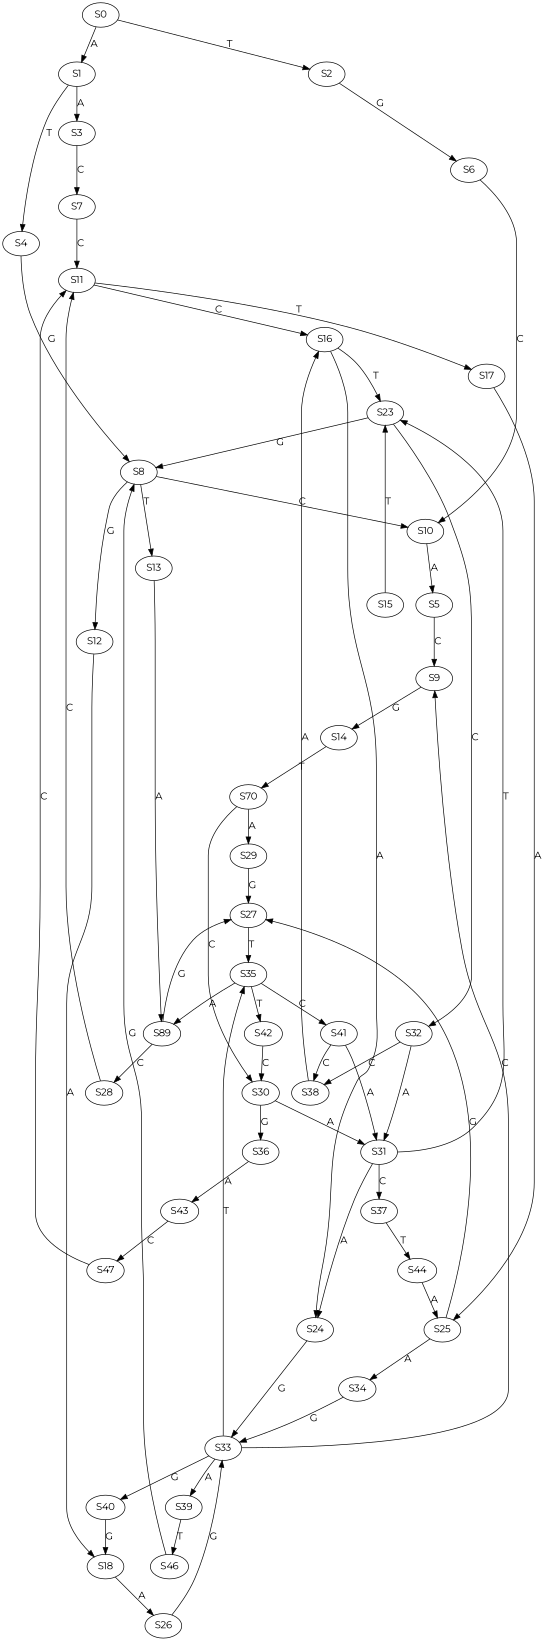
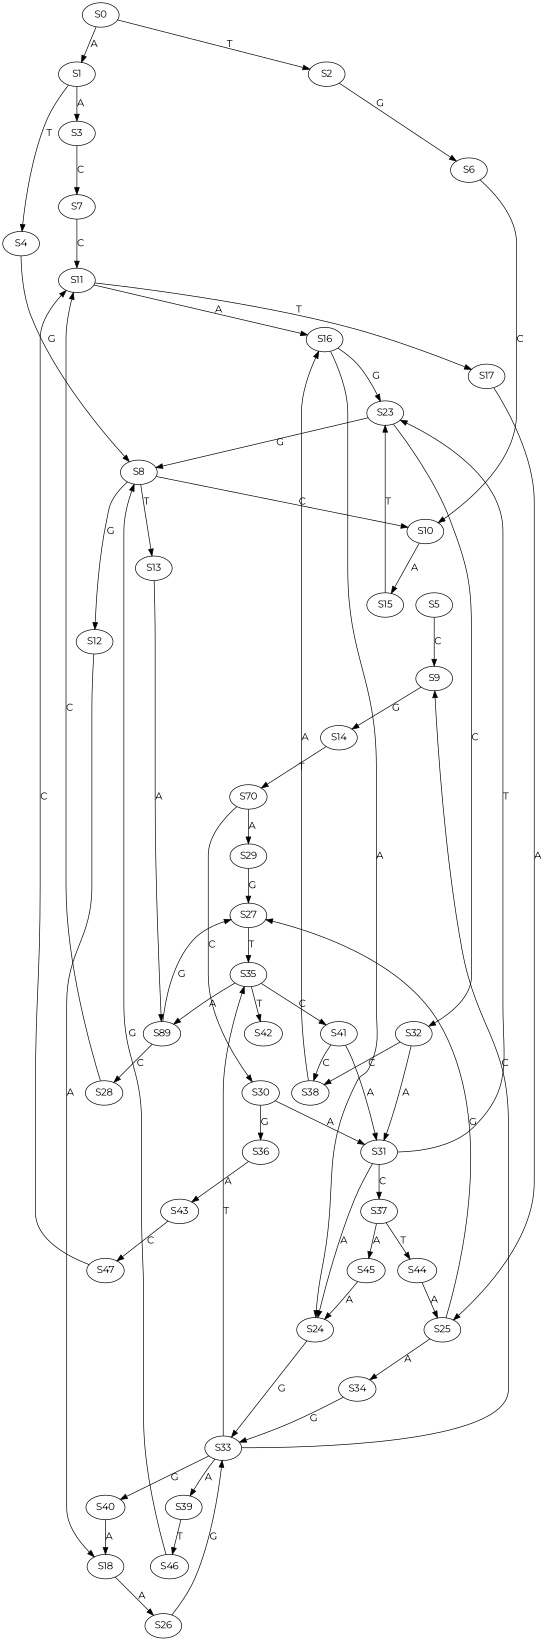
edge "S11" -> "S16": label "C" -> "A"
edge "S16" -> "S23": label "T" -> "G"
edge "S10" -> "S5": now "S10" -> "S15"
edge "S42" -> "S30": removed, label "C"
node "S45": added
edge "S40" -> "S18": label "G" -> "A"
